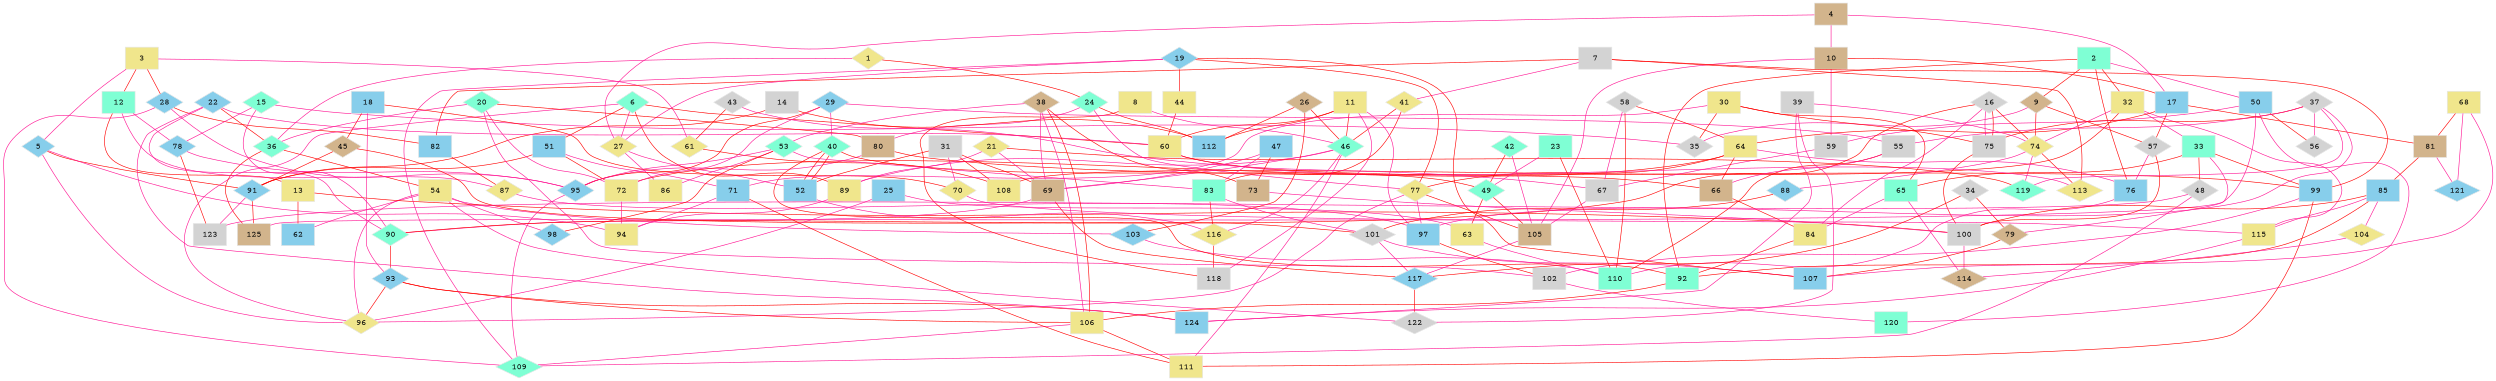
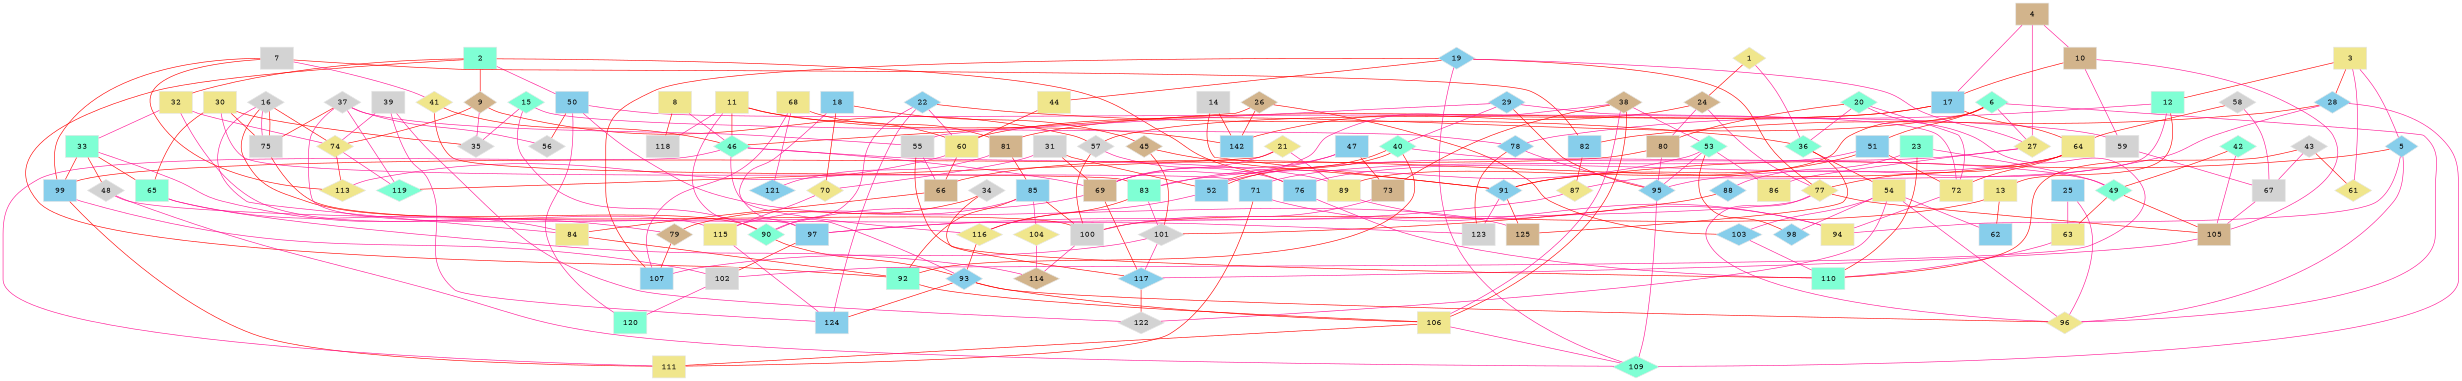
node "24": fillcolor aquamarine -> tan
node "112": label "112" -> "142"
edge "40" -- "49": color red -> deeppink
edge "74" -- "88": now "23" -- "88"
node "108": removed
edge "58" -- "110": now "43" -- "110"
edge "116" -- "118": now "116" -- "93"
